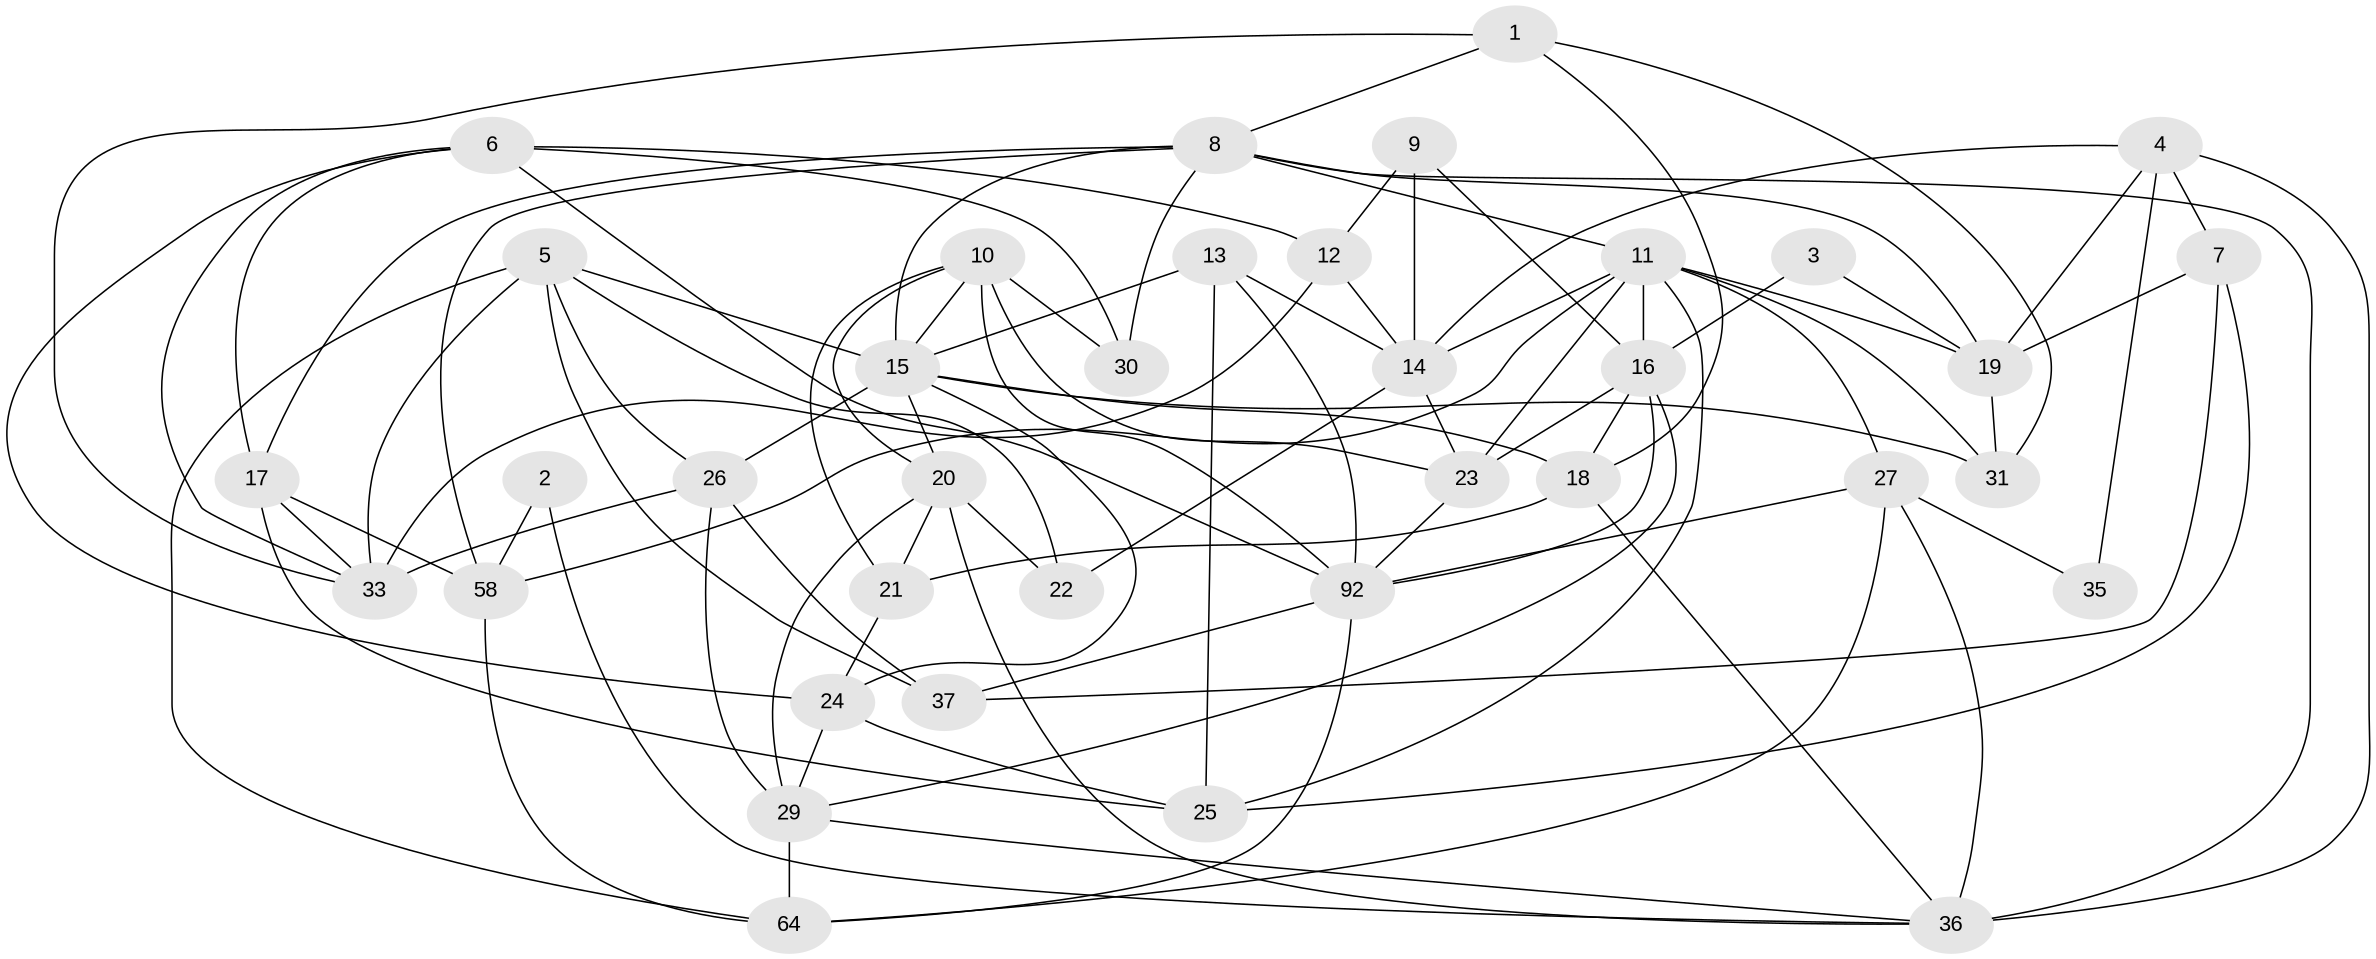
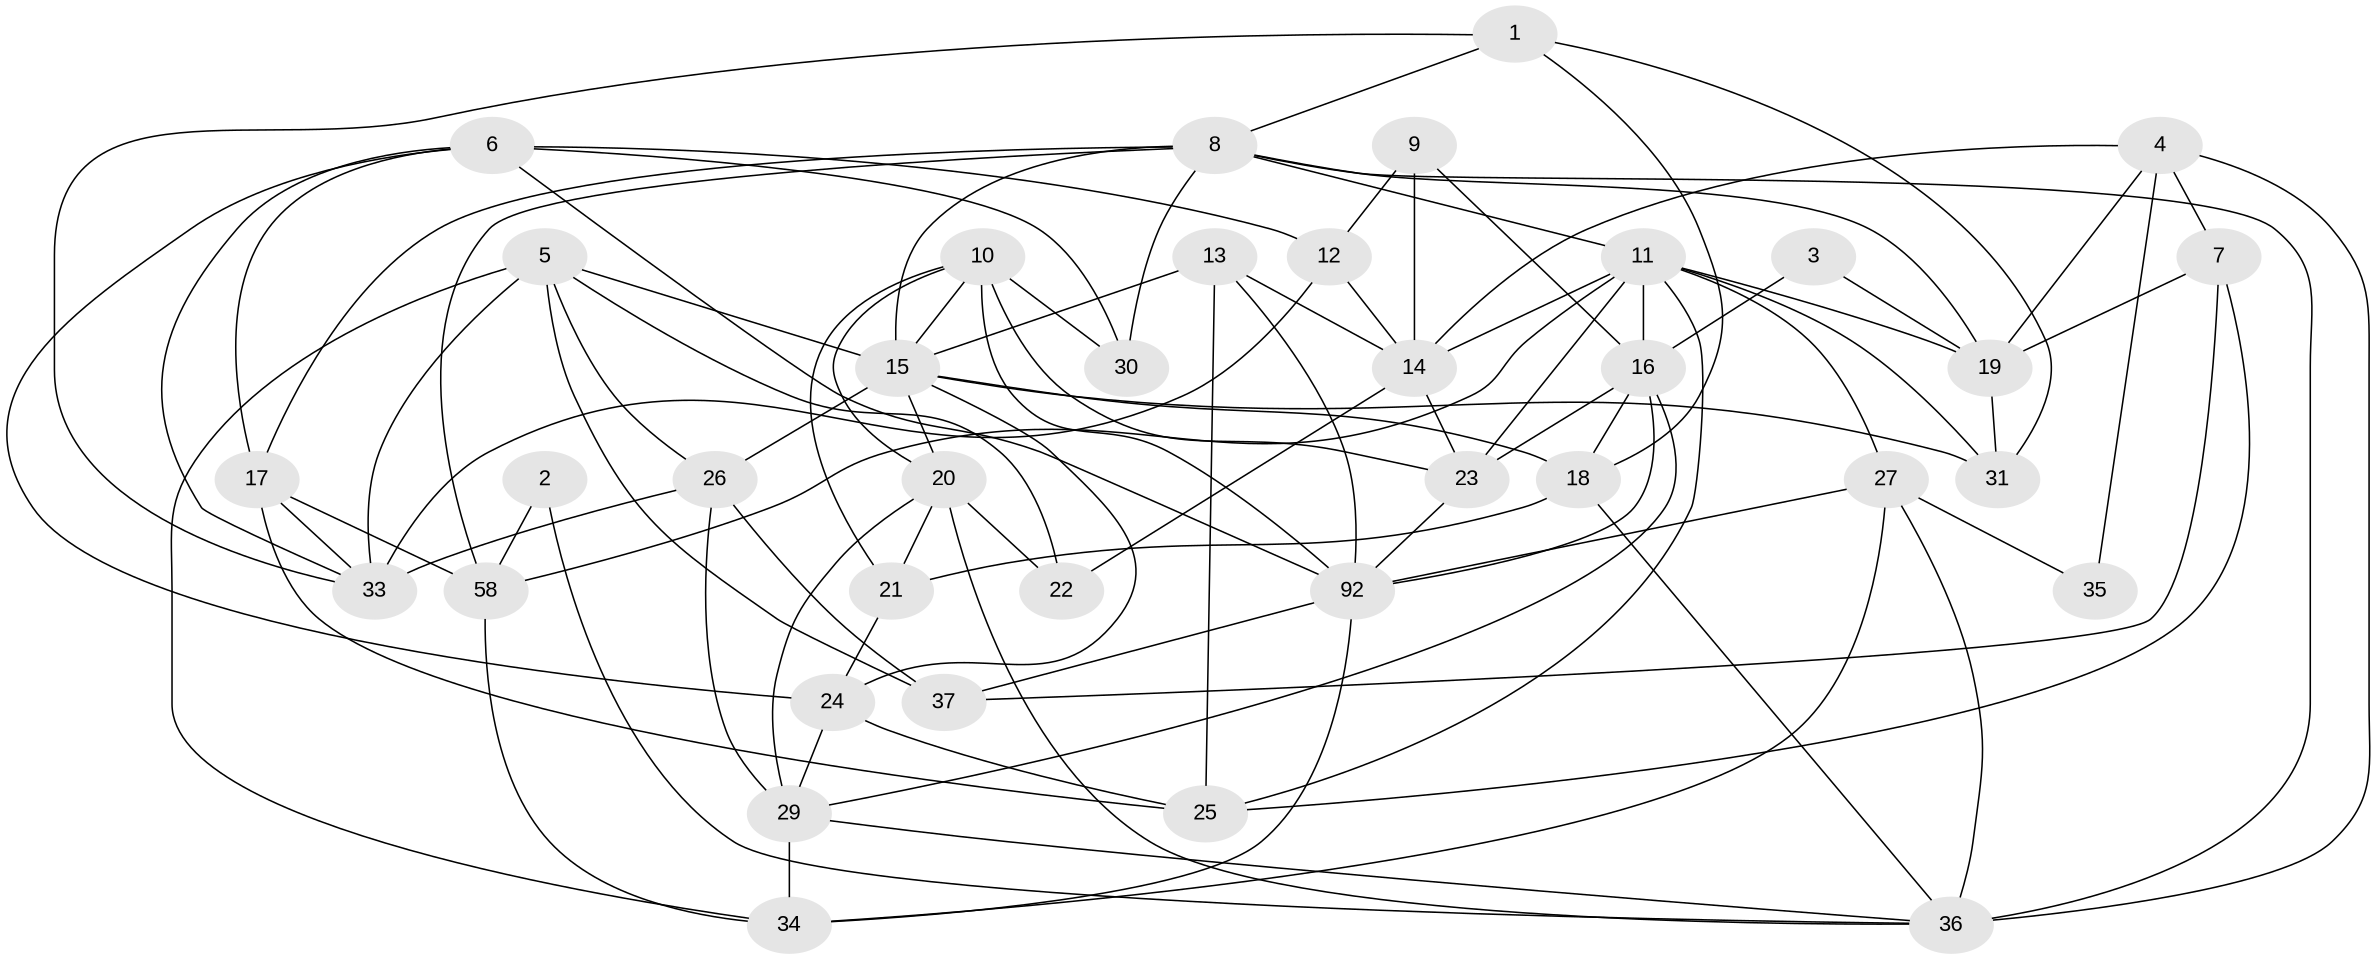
node "64": label "64" -> "34"
